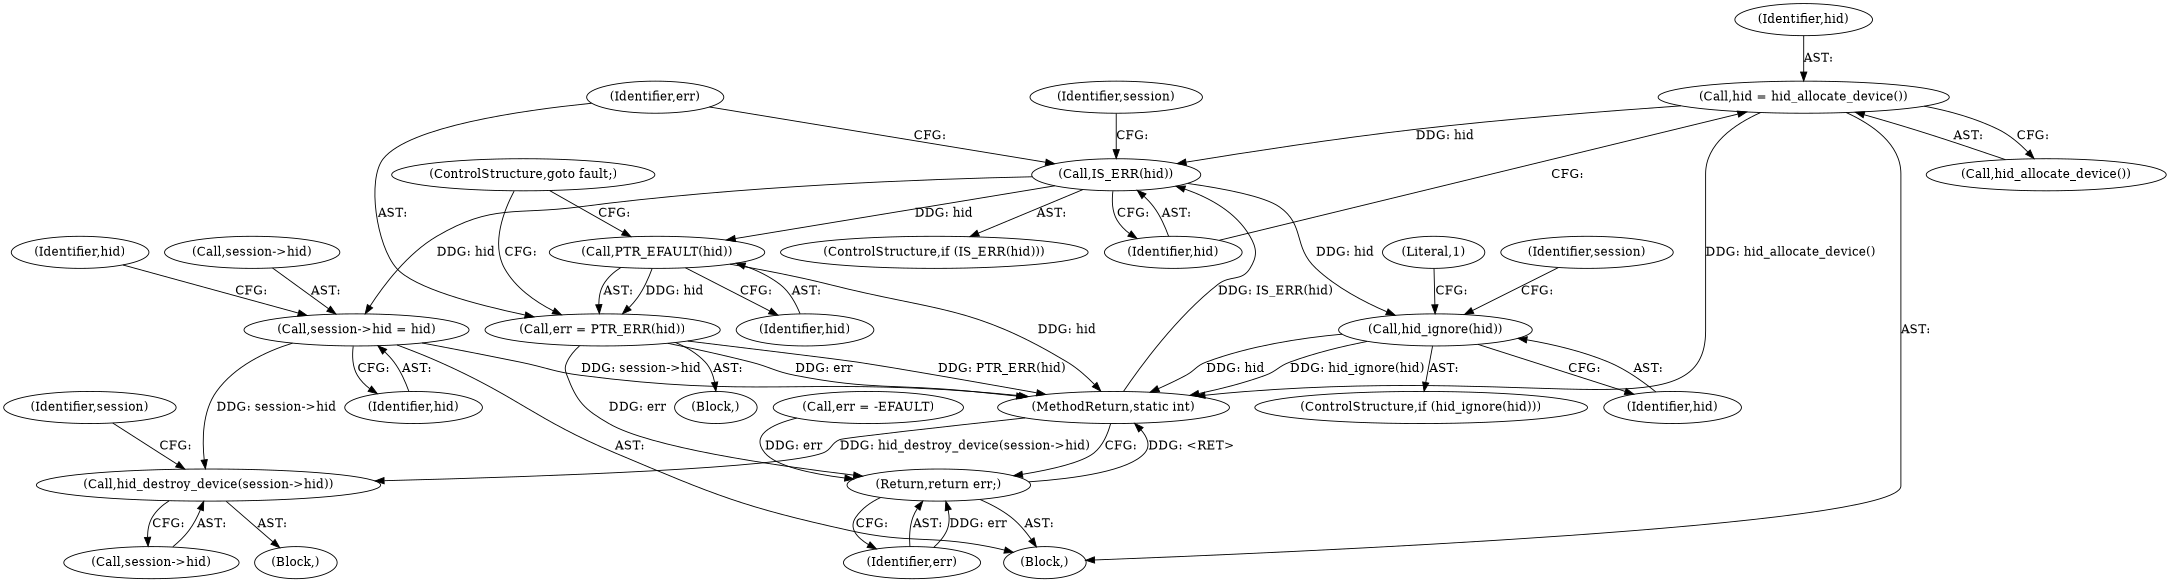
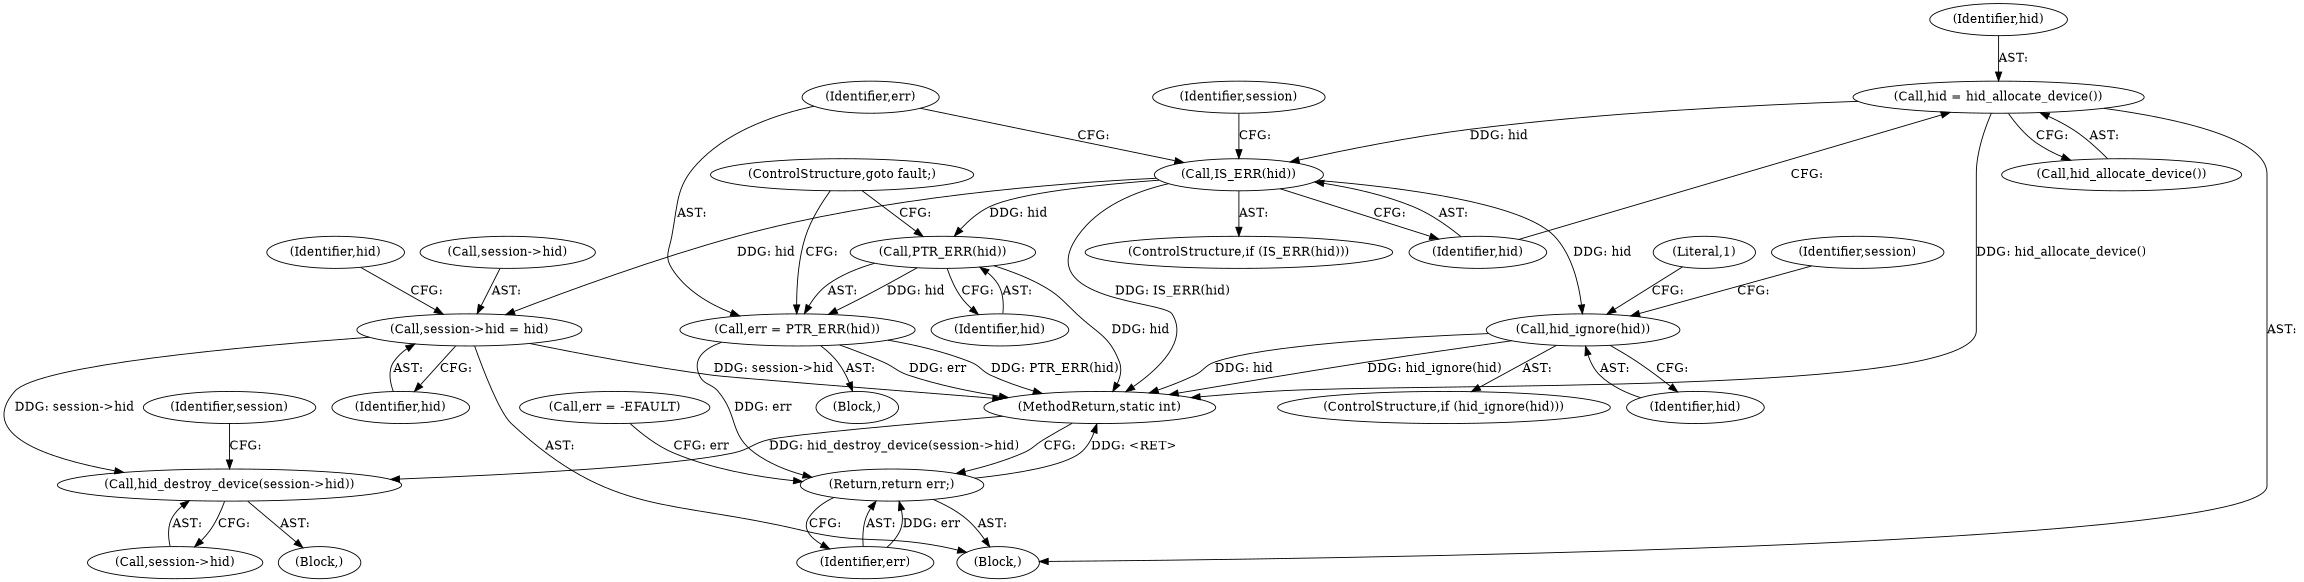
node "(Call,PTR_EFAULT(hid))": label "(Call,PTR_EFAULT(hid))" -> "(Call,PTR_ERR(hid))"
edge "(MethodReturn,static int)" -> "(Call,IS_ERR(hid))": reversed
edge "(Call,err = -EFAULT)" -> "(Return,return err;)": label "DDG: err" -> "CFG: err"
